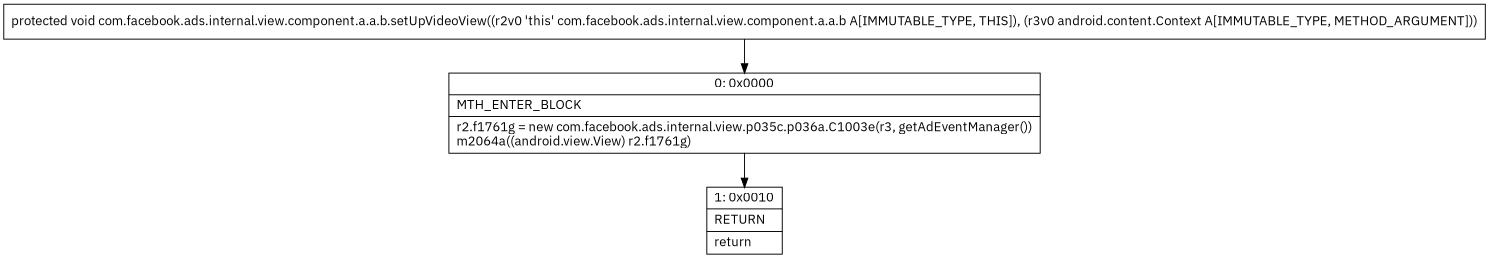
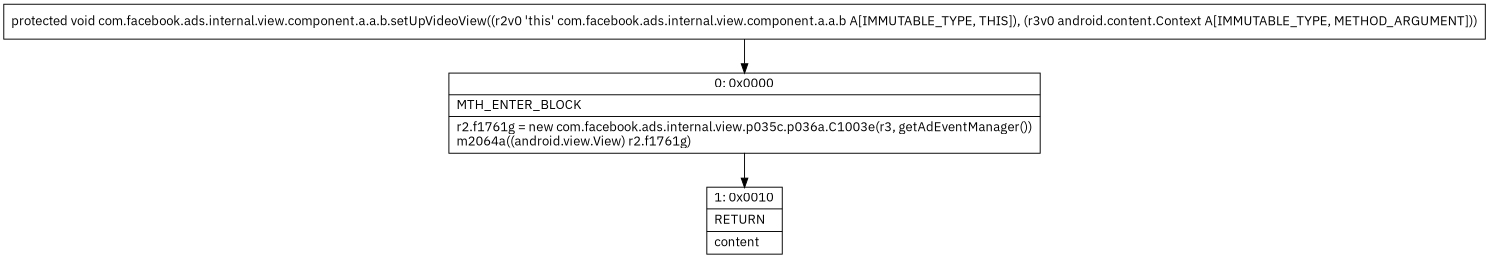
node "1: 0x0010": text "return" -> "content"
